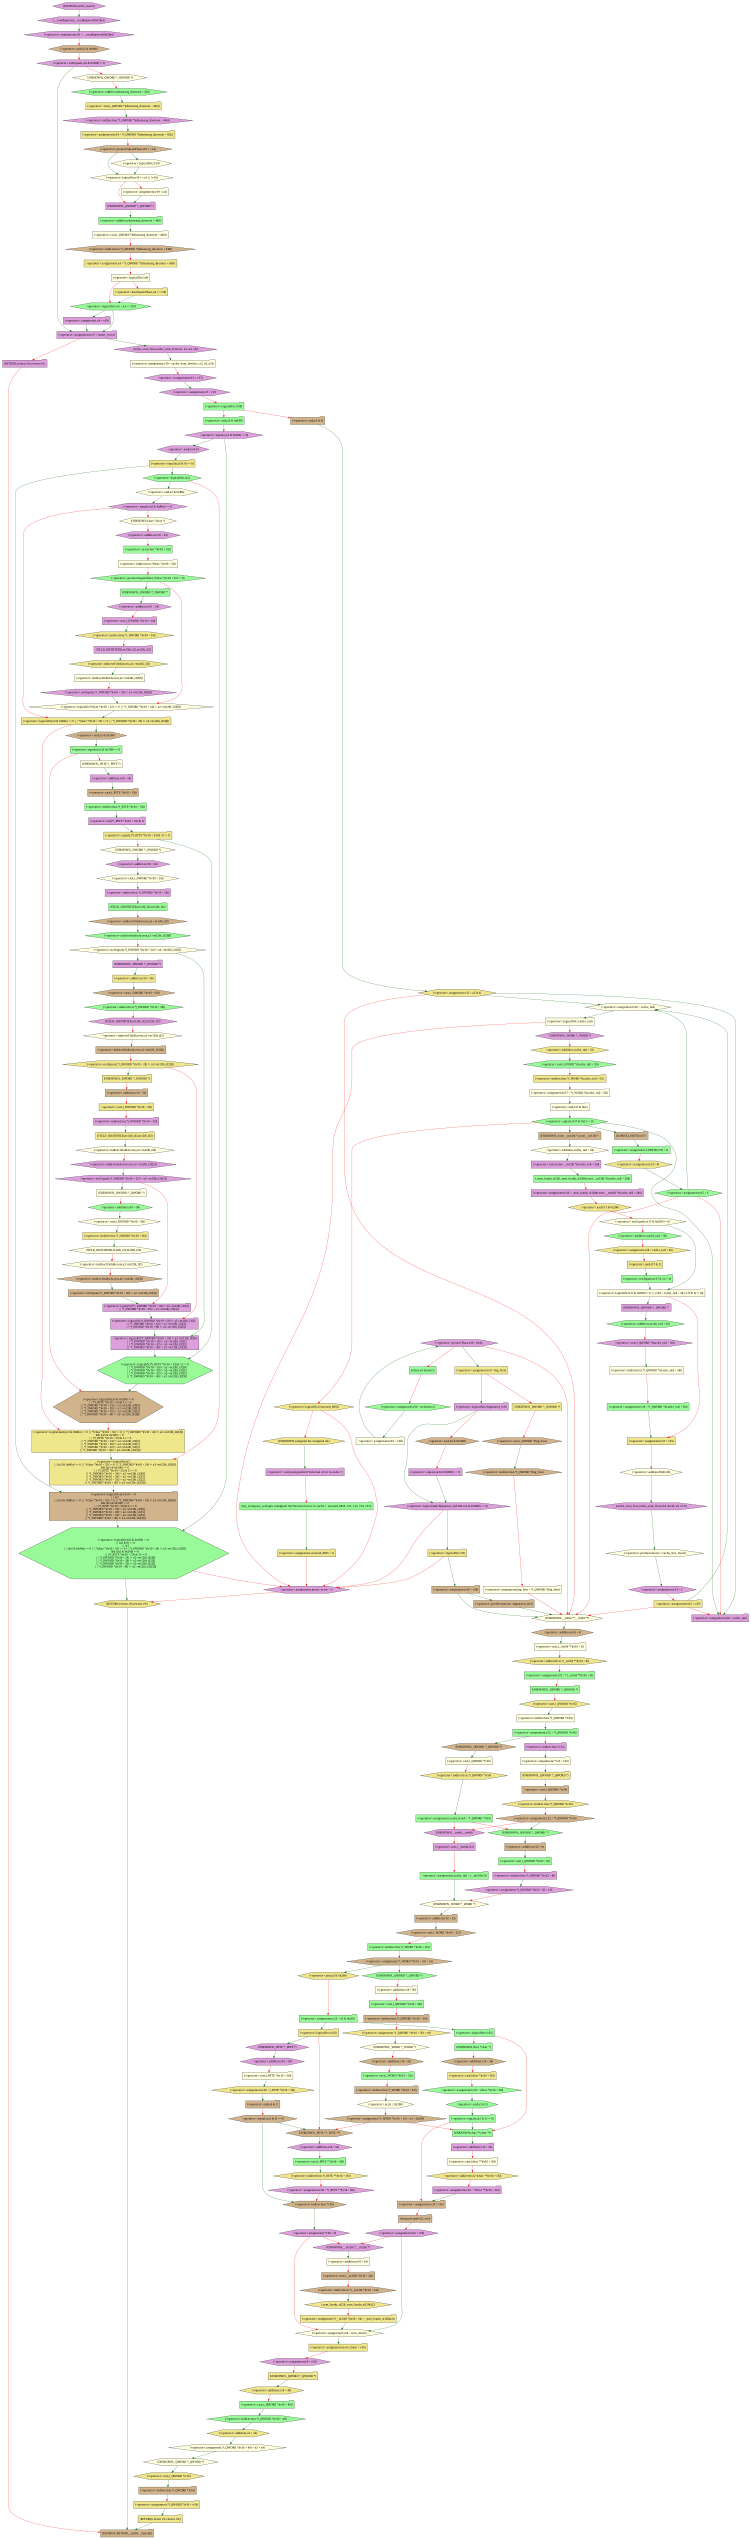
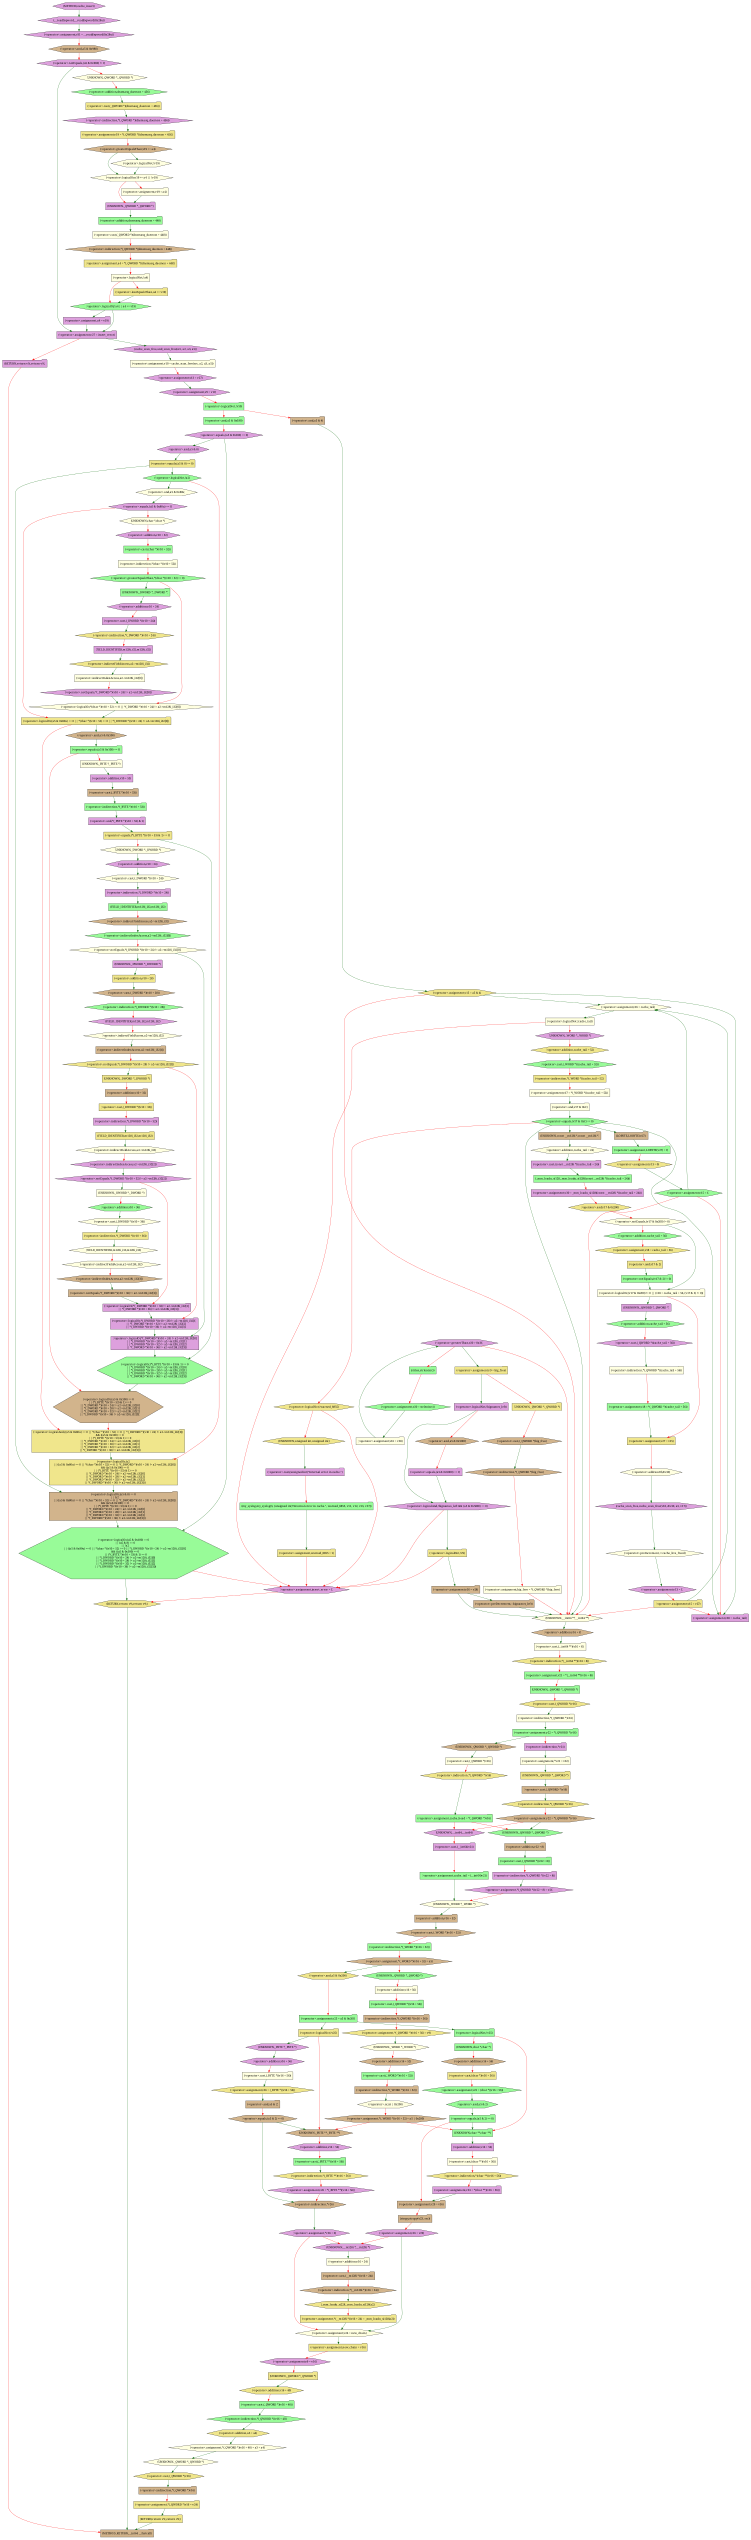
node "(cache_scan_free,cache_scan_free(src, a2, a3, a5))": label "(cache_scan_free,cache_scan_free(src, a2, a3, a5))" -> "(cache_scan_free,and_scan_free(src, a2, a3, a5))"
edge "(<operator>.equals,(v17 & 0xC) == 0)" -> "(UNKNOWN,__int64 **,__int64 **)": added
